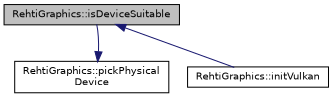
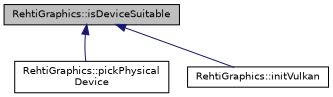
edge "RehtiGraphics::isDeviceSuitable" -> "RehtiGraphics::pickPhysical Device": reversed
